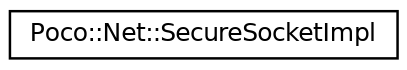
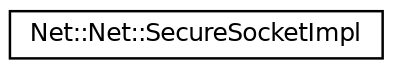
node "Poco::Net::SecureSocketImpl": label "Poco::Net::SecureSocketImpl" -> "Net::Net::SecureSocketImpl"
